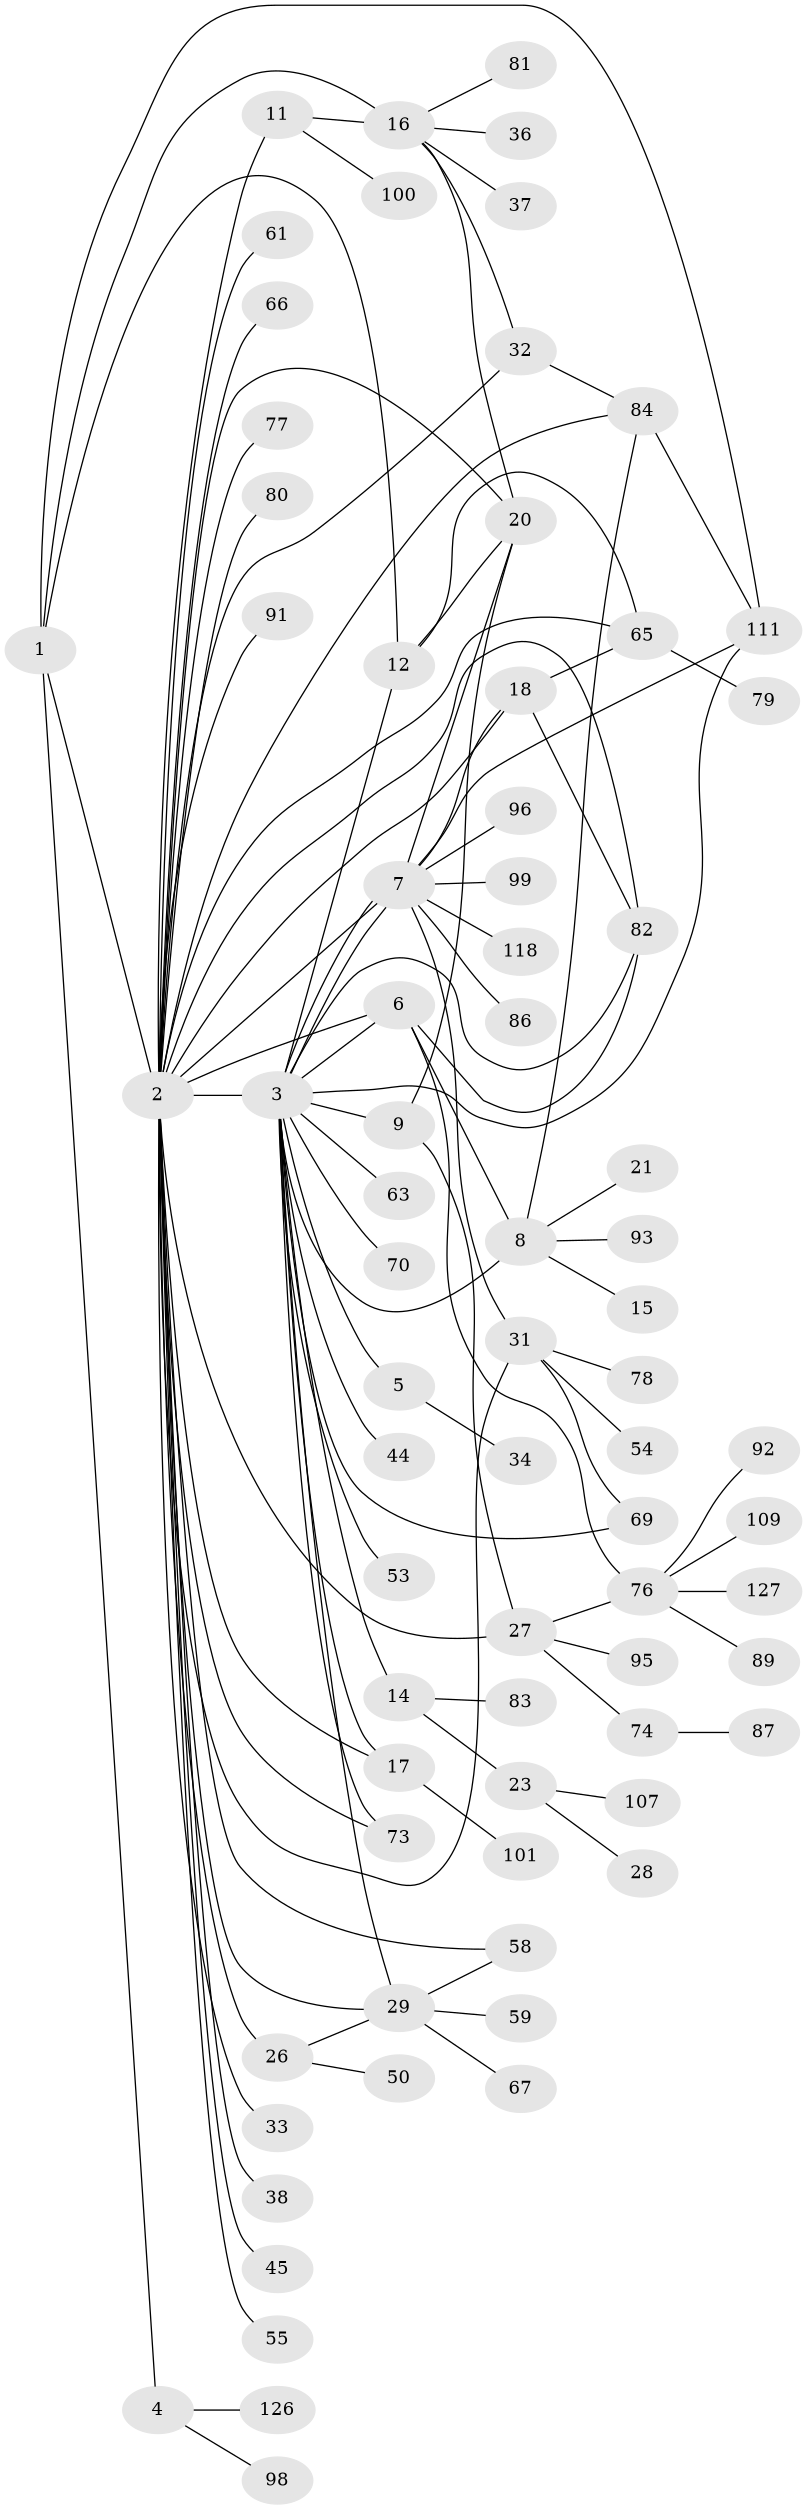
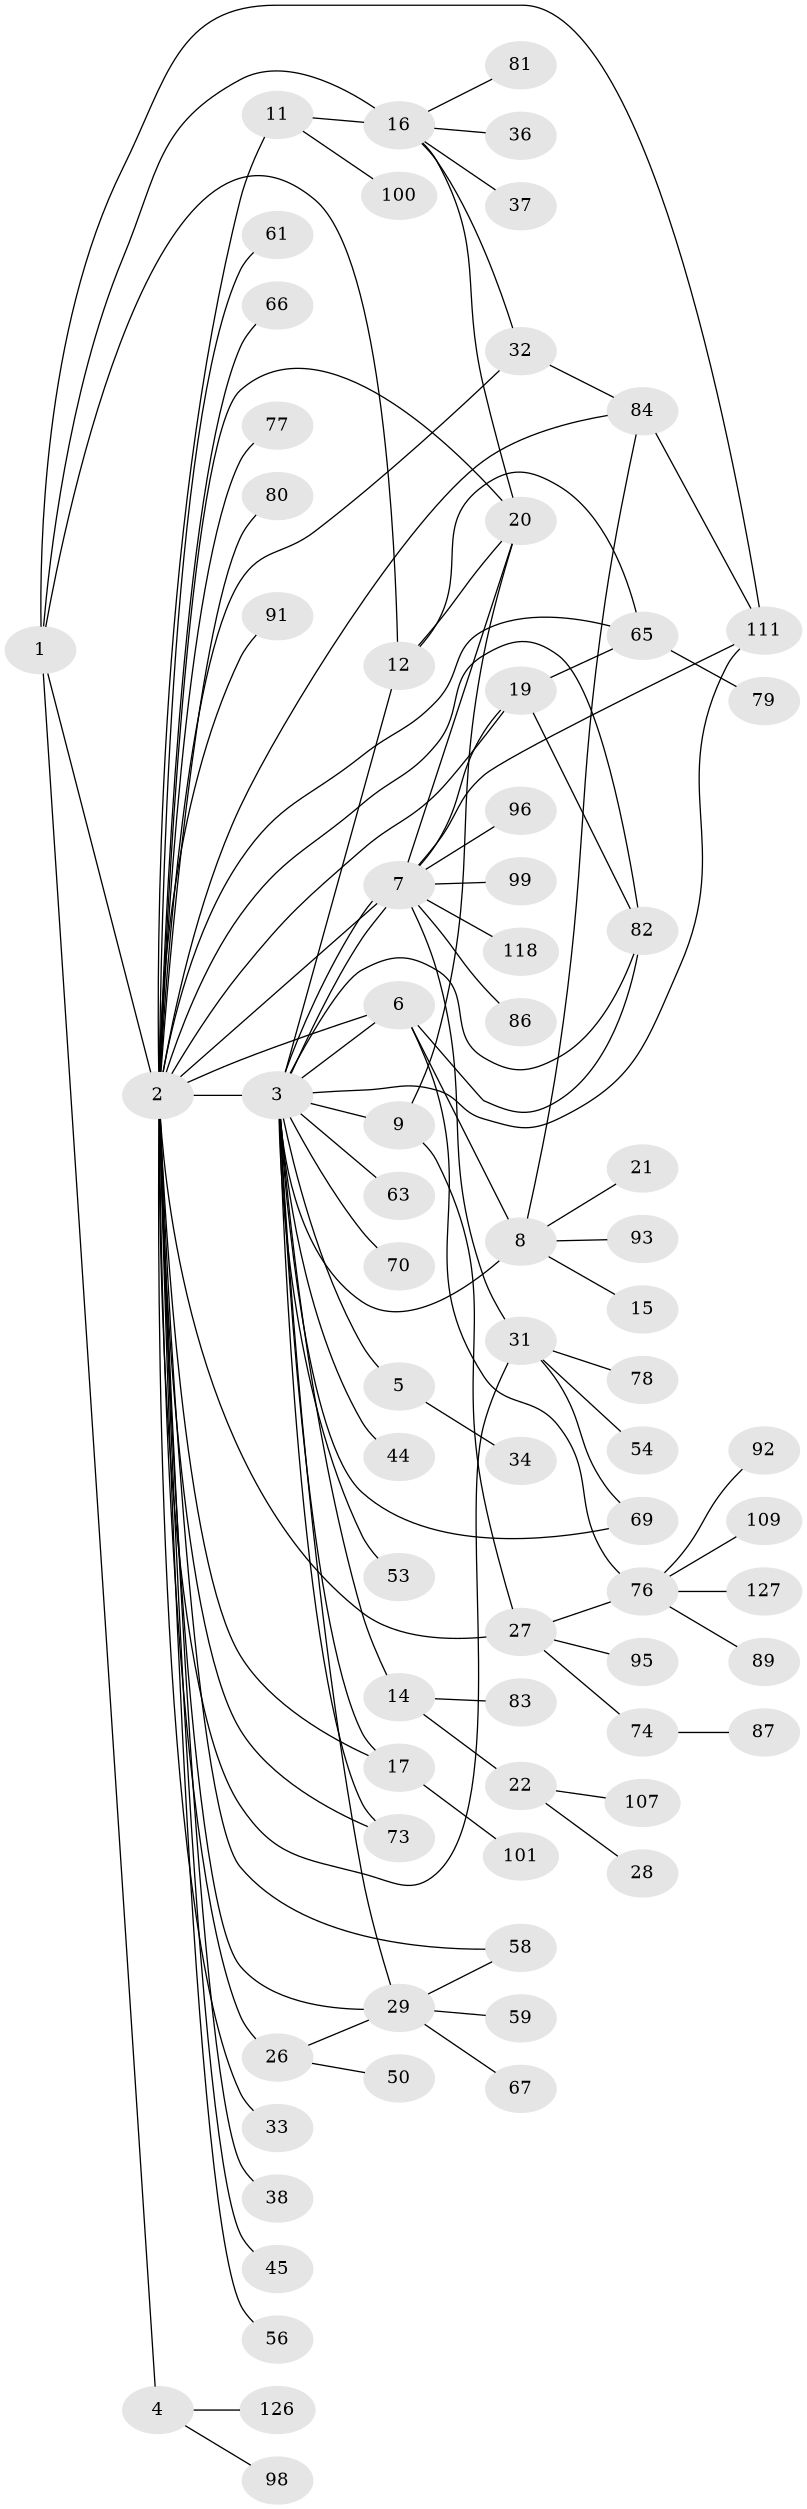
node "18": label "18" -> "19"
node "23": label "23" -> "22"
node "55": label "55" -> "56"
